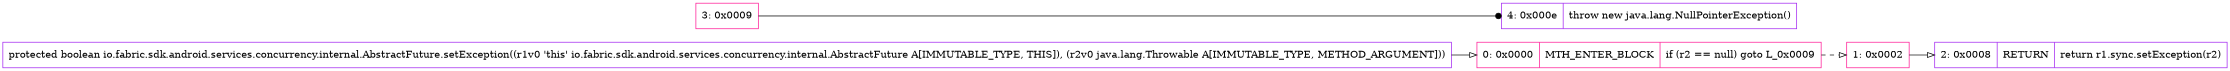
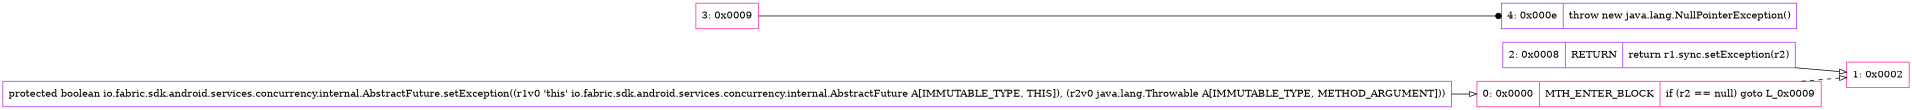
edge "1: 0x0002" -> "2: 0x0008": reversed
